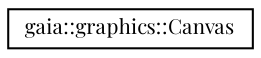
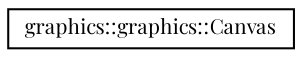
node "gaia::graphics::Canvas": label "gaia::graphics::Canvas" -> "graphics::graphics::Canvas"
